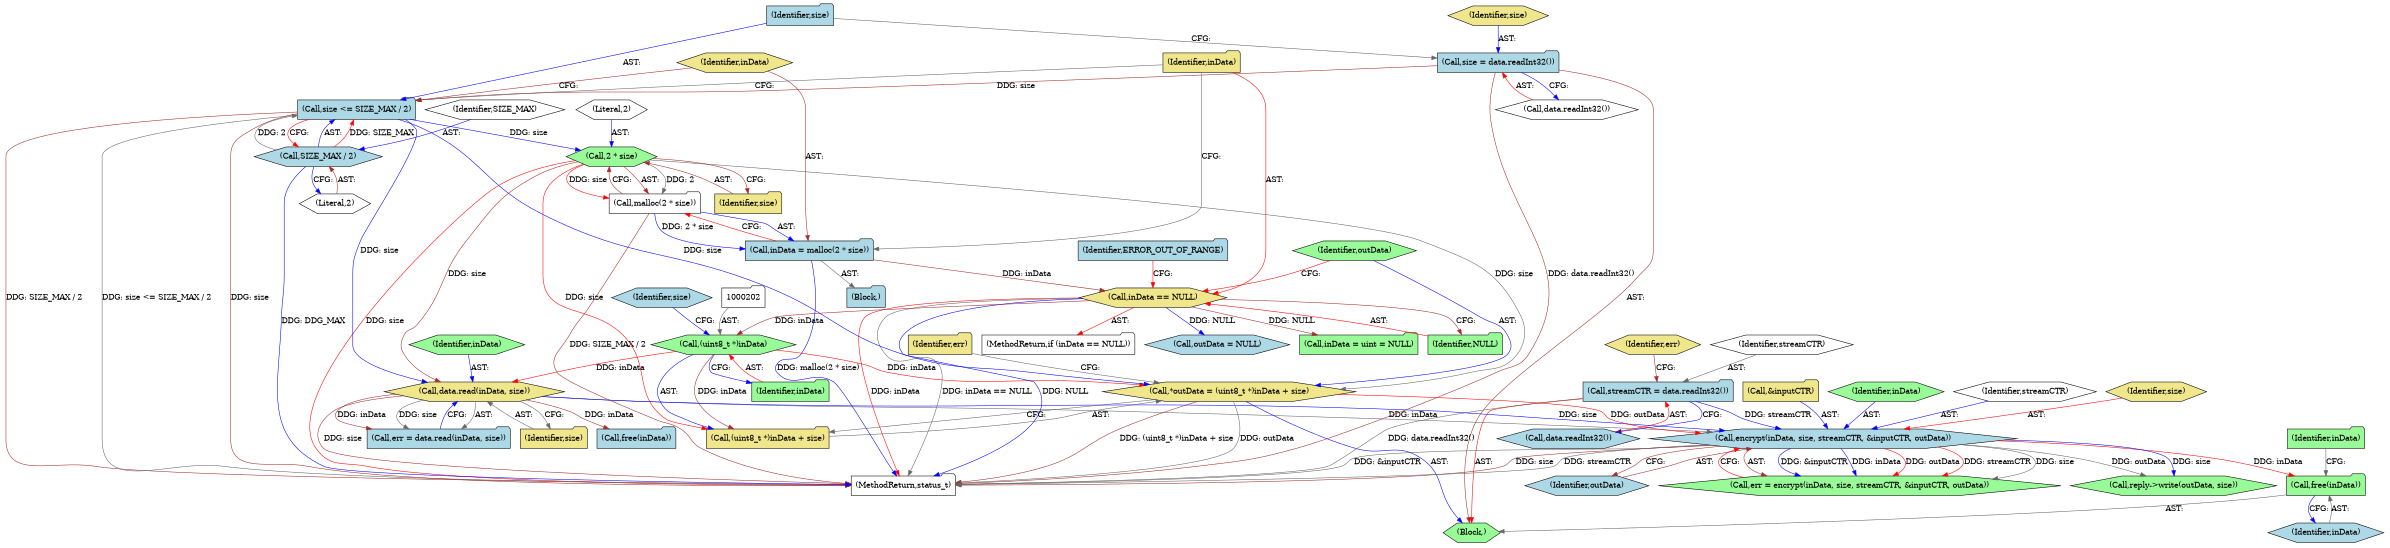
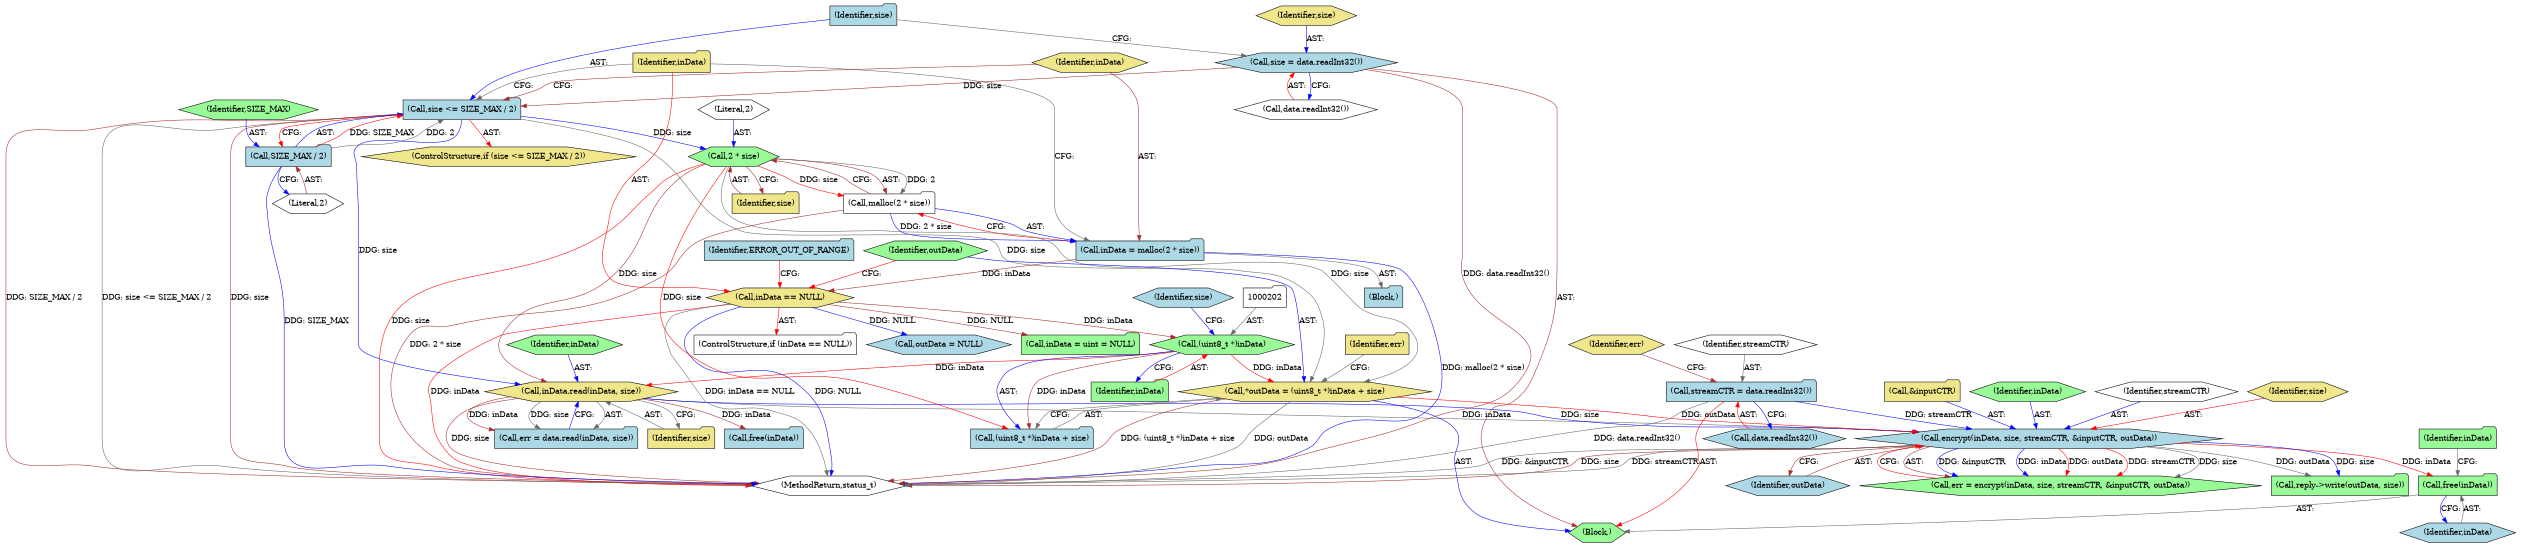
node "(Call,size = data.readInt32())": shape folder -> hexagon
node "(Identifier,SIZE_MAX)": fillcolor white -> palegreen
node "(Call,SIZE_MAX / 2)": shape hexagon -> folder
node "(ControlStructure,if (size <= SIZE_MAX / 2))": added
edge "(Call,size <= SIZE_MAX / 2)" -> "(Call,*outData = (uint8_t *)inData + size)": color blue -> gray40
edge "(Call,SIZE_MAX / 2)" -> "(MethodReturn,status_t)": label "DDG: DDG_MAX" -> "DDG: SIZE_MAX"
edge "(Call,malloc(2 * size))" -> "(MethodReturn,status_t)": label "DDG: SIZE_MAX / 2" -> "DDG: 2 * size"
node "(MethodReturn,if (inData == NULL))": label "(MethodReturn,if (inData == NULL))" -> "(ControlStructure,if (inData == NULL))"
node "(Identifier,NULL)": removed
node "(Call,data.read(inData, size))": label "(Call,data.read(inData, size))" -> "(Call,inData.read(inData, size))"
node "(Call,(uint8_t *)inData + size)": fillcolor khaki -> lightblue
node "(MethodReturn,status_t)": shape folder -> hexagon
node "(Call,reply->write(outData, size))": shape hexagon -> folder
